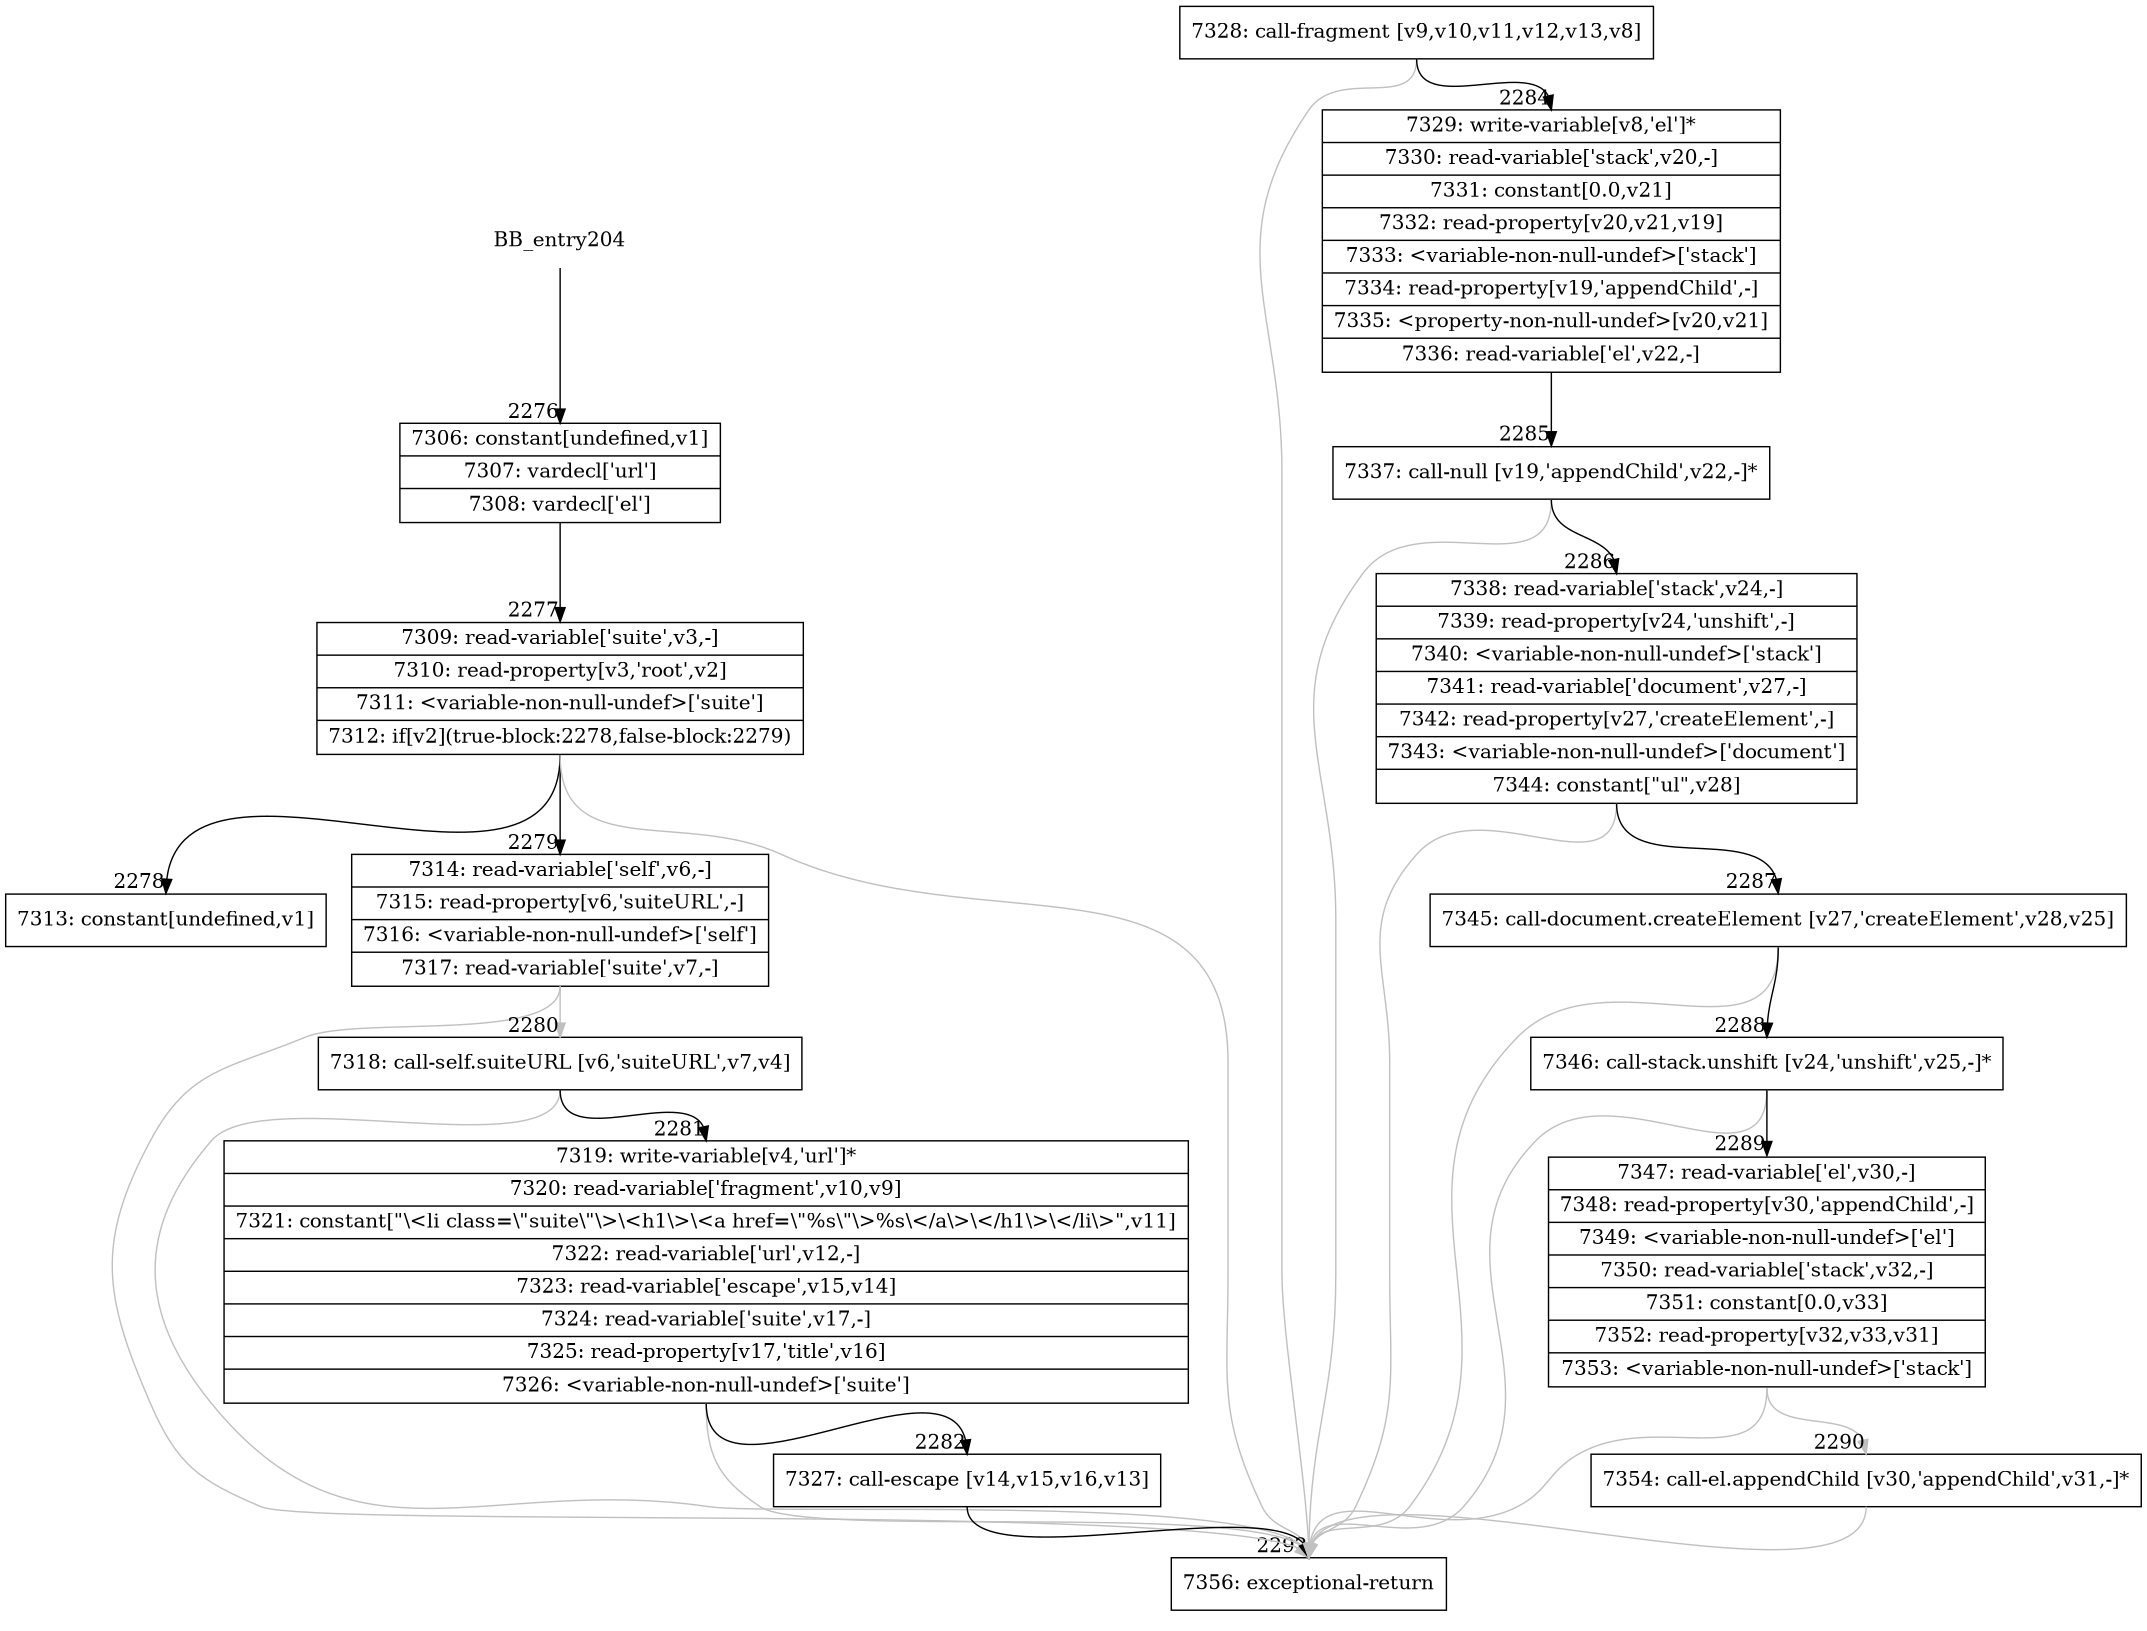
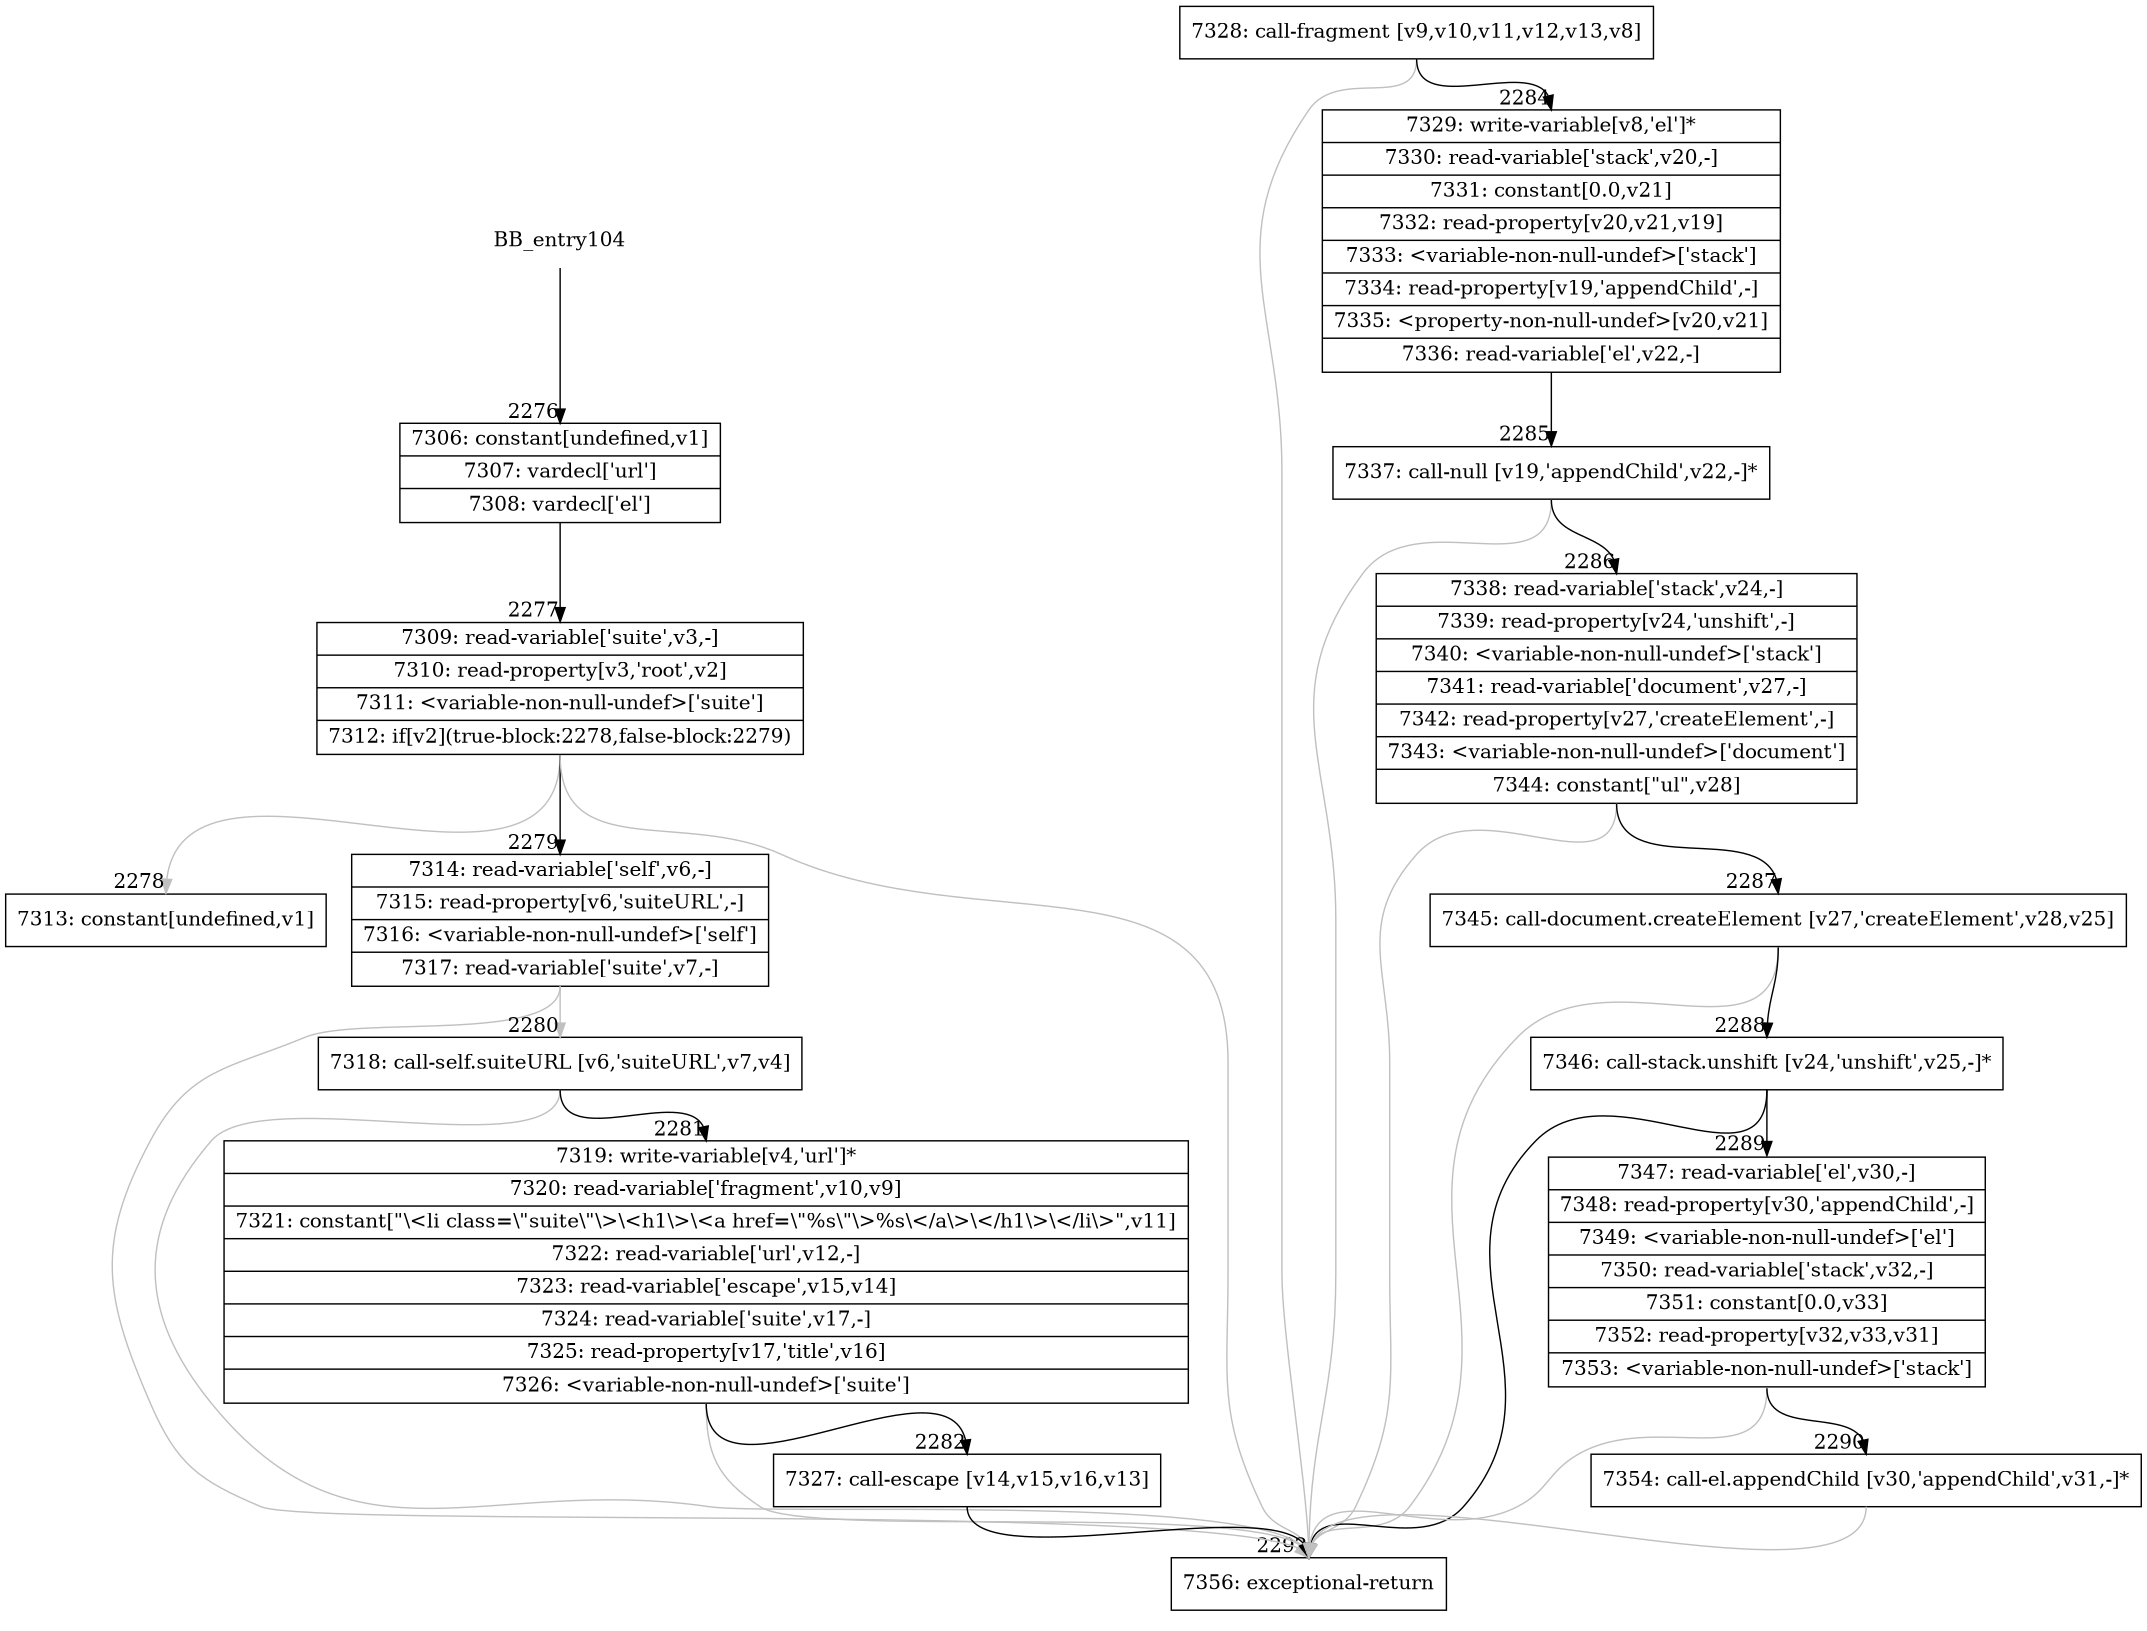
node "BB_entry204": label "BB_entry204" -> "BB_entry104"
edge "7309: read-variable['suite',v3,-]" -> "7313: constant[undefined,v1]": color black -> gray
edge "7346: call-stack.unshift [v24,'unshift',v25,-]*" -> "7356: exceptional-return": color gray -> black
edge "7347: read-variable['el',v30,-]" -> "7354: call-el.appendChild [v30,'appendChild',v31,-]*": color gray -> black
